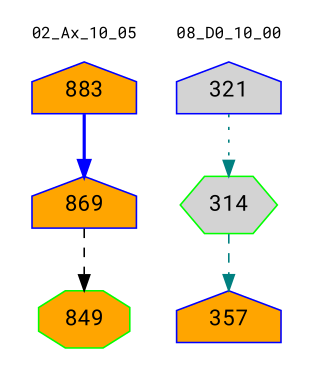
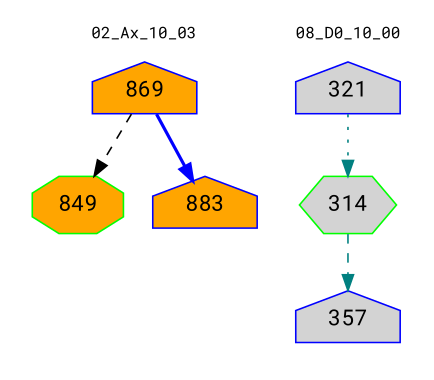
cluster "02_Ax_10_05": label "02_Ax_10_05" -> "02_Ax_10_03"
edge "883" -> "869": reversed
node "357": fillcolor orange -> lightgrey
